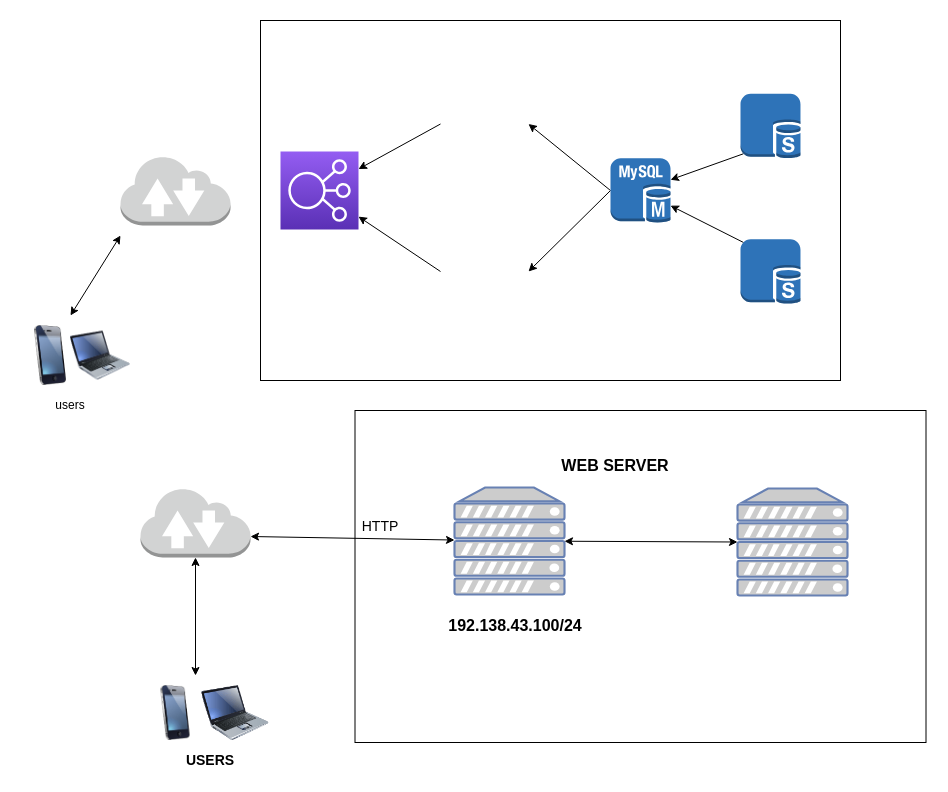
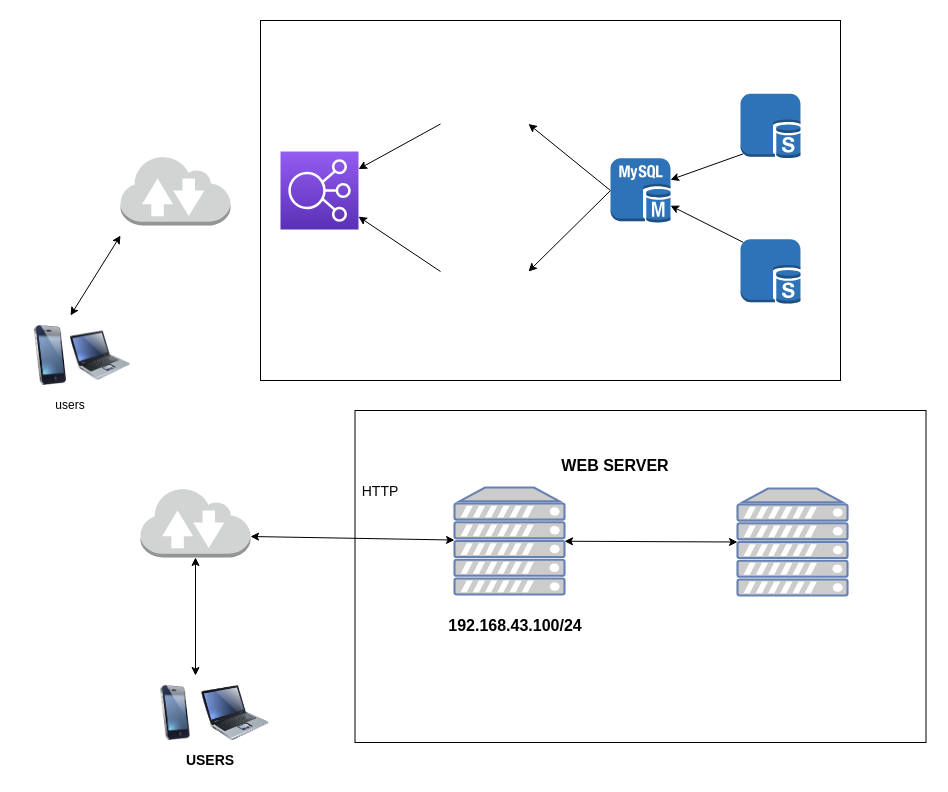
node "HTTP": moved (381, 527) -> (381, 492)
node "192.138.43.100/24": label "192.138.43.100/24" -> "192.168.43.100/24"
